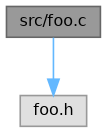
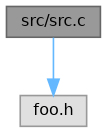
node "src/foo.c": label "src/foo.c" -> "src/src.c"
